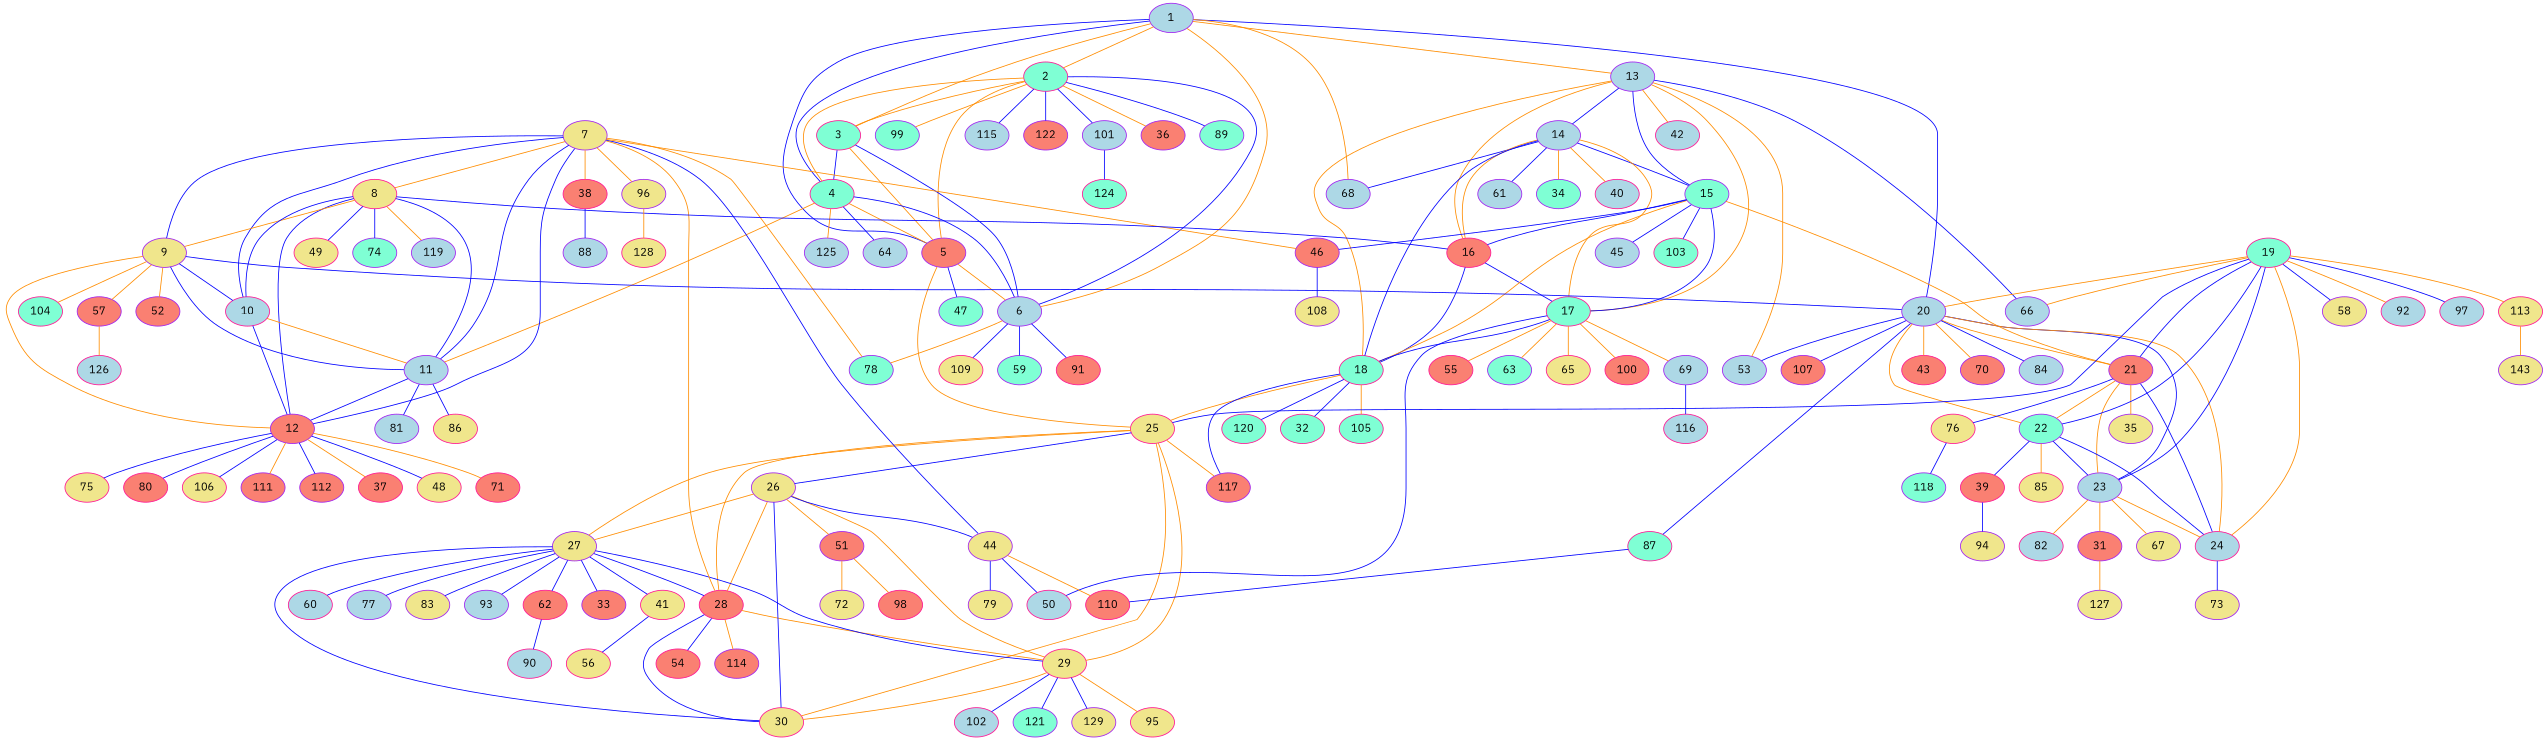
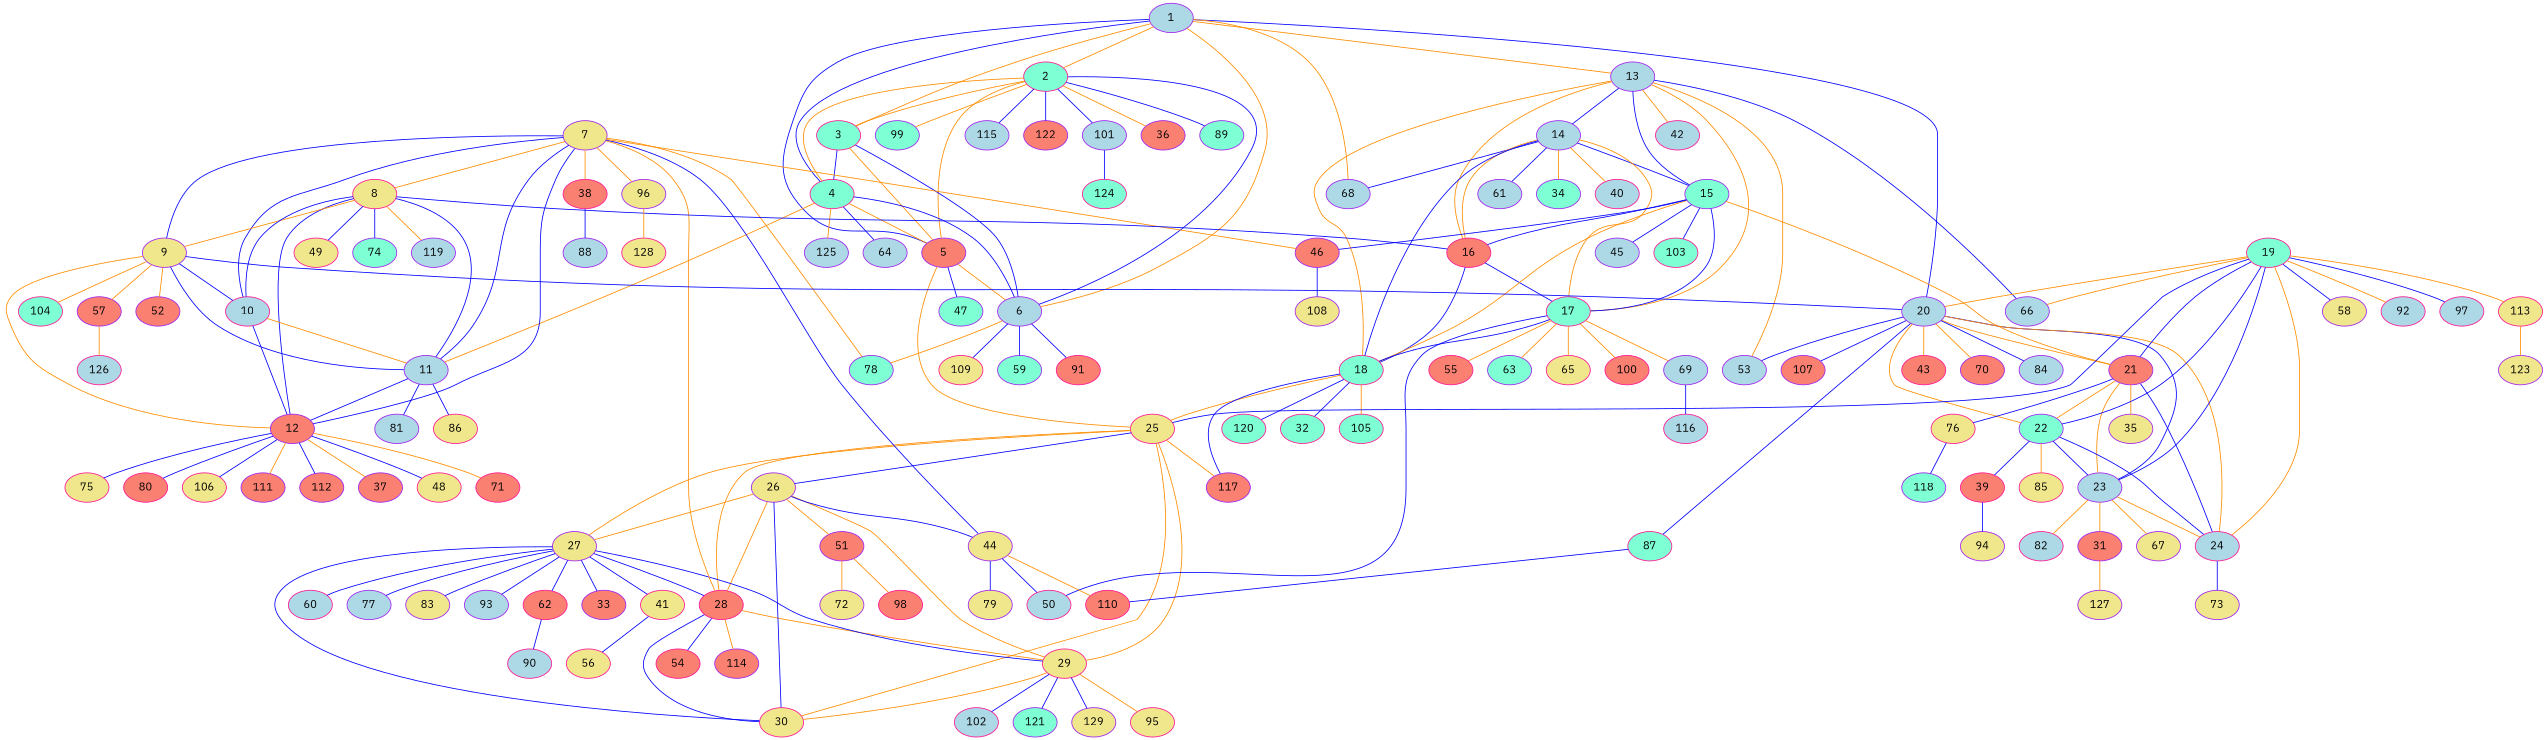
node "143": label "143" -> "123"
node "37": color deeppink -> purple
